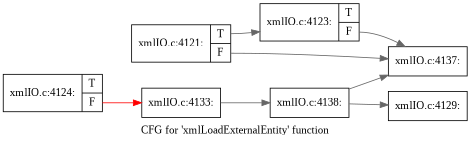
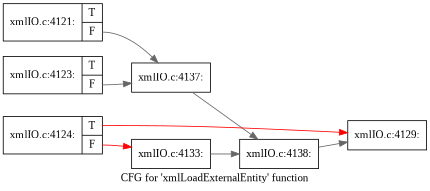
edge "xmlIO.c:4121:" -> "xmlIO.c:4123:": removed
edge "xmlIO.c:4138:" -> "xmlIO.c:4137:": reversed
edge "xmlIO.c:4124:" -> "xmlIO.c:4129:": added
